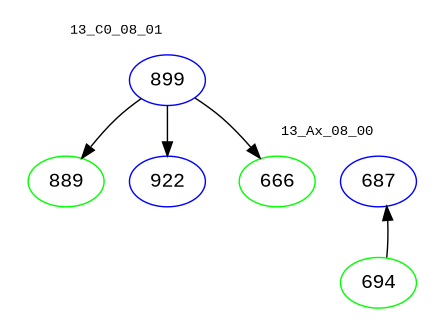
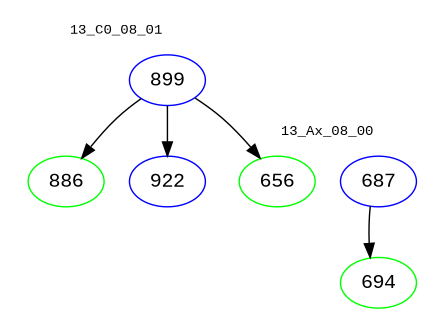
node "889": label "889" -> "886"
node "666": label "666" -> "656"
edge "694" -> "687": reversed
